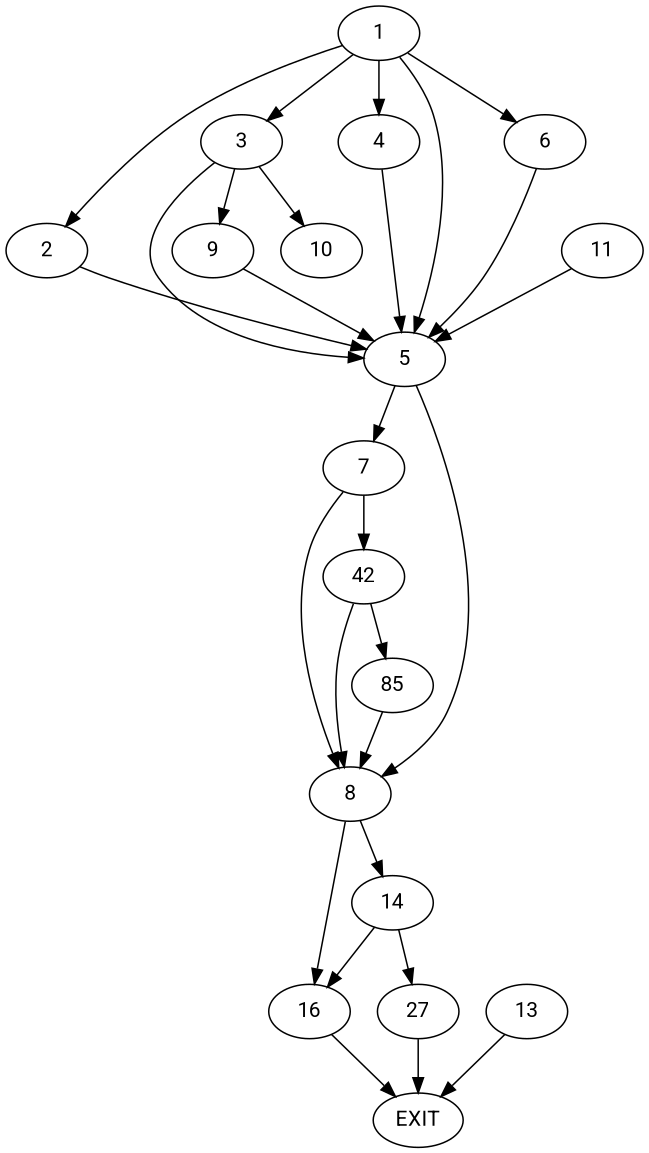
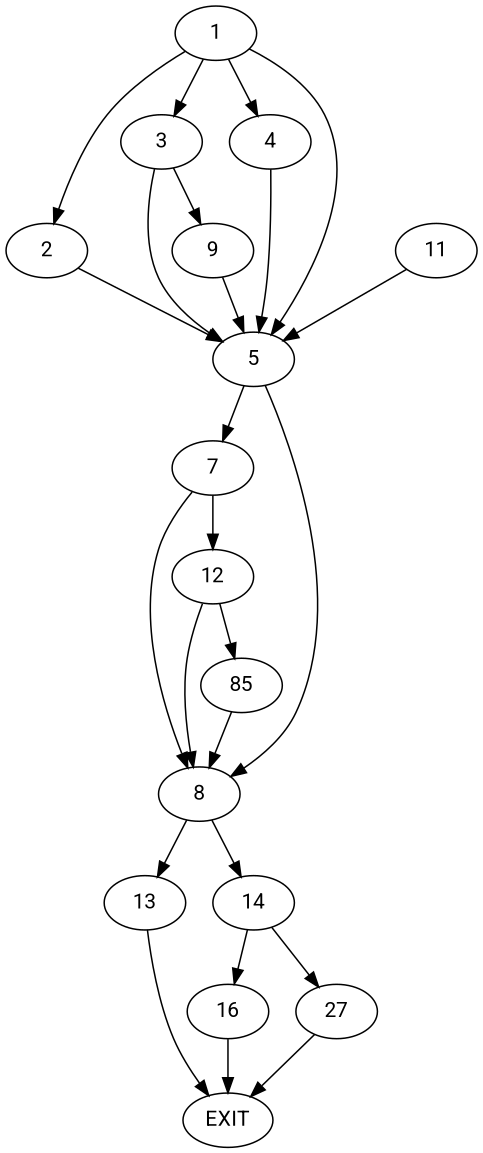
node "6": removed
node "10": removed
node "42": label "42" -> "12"
edge "8" -> "16": now "8" -> "13"
